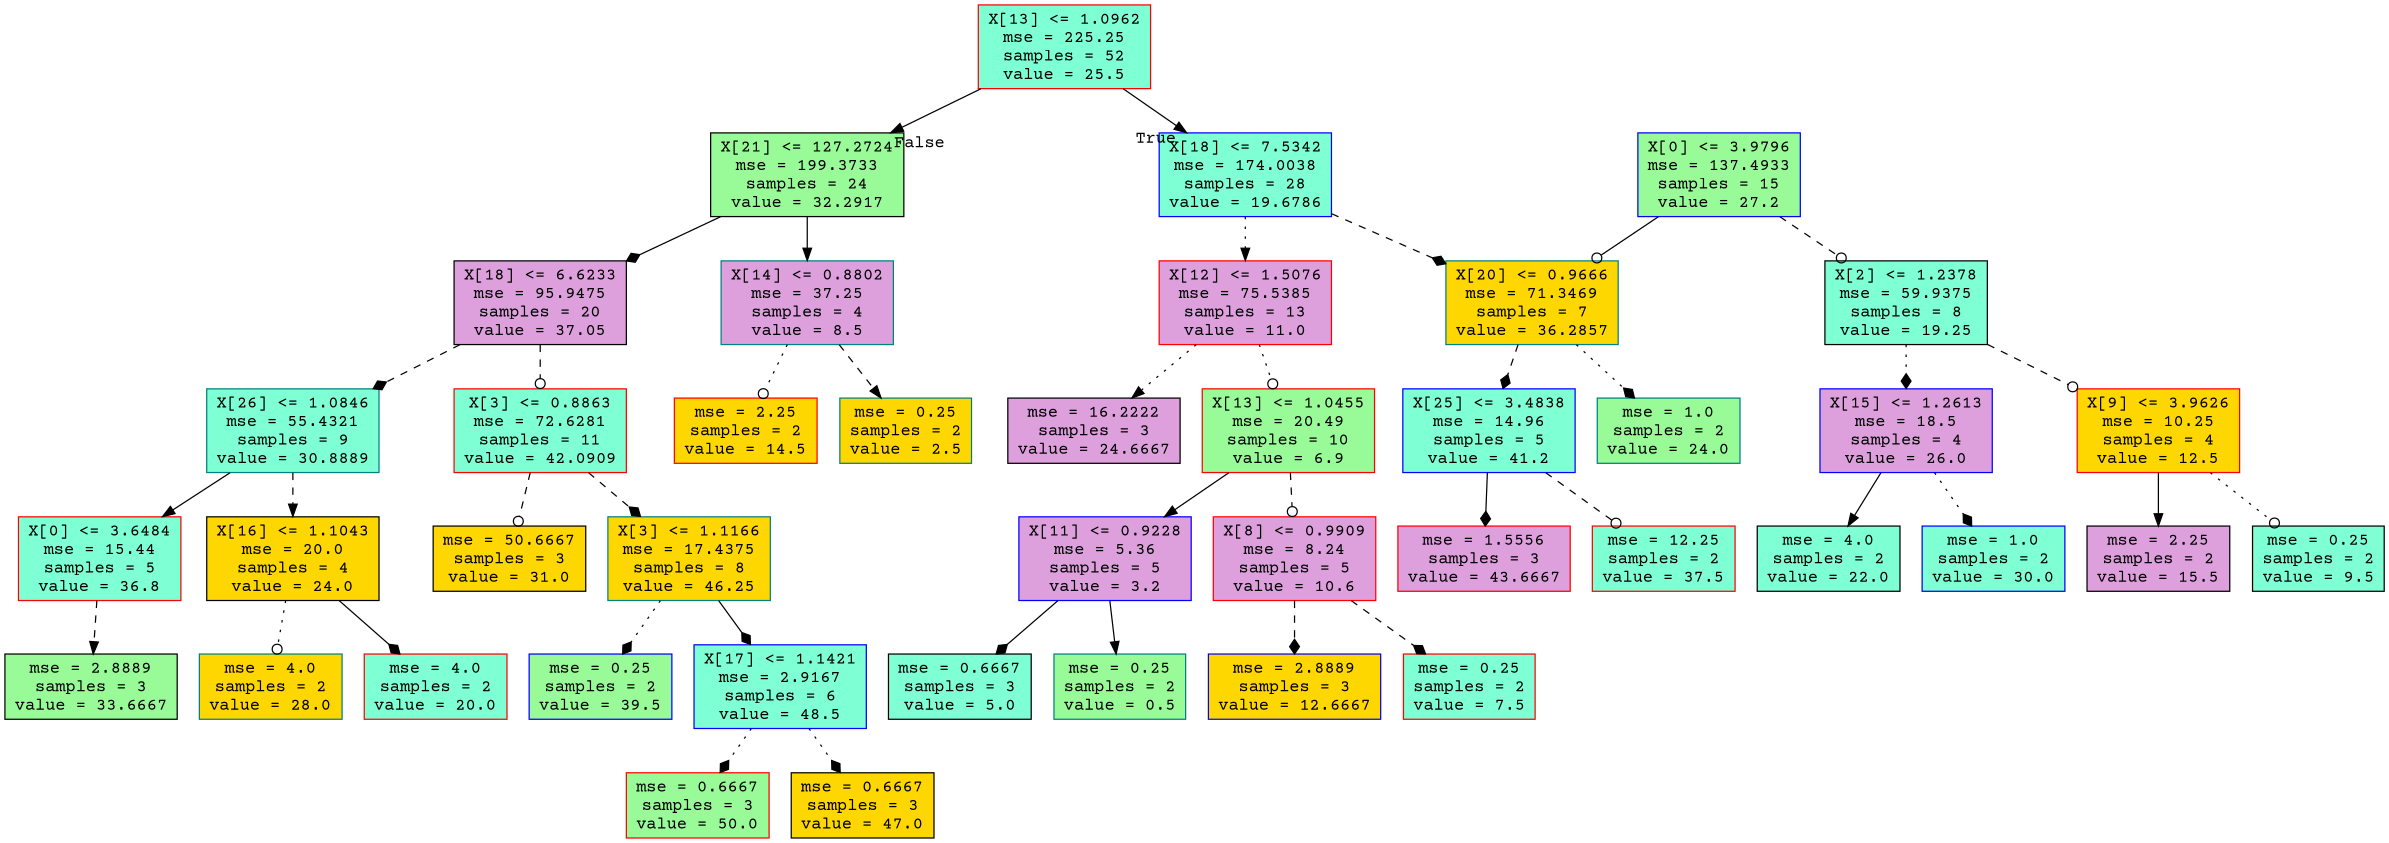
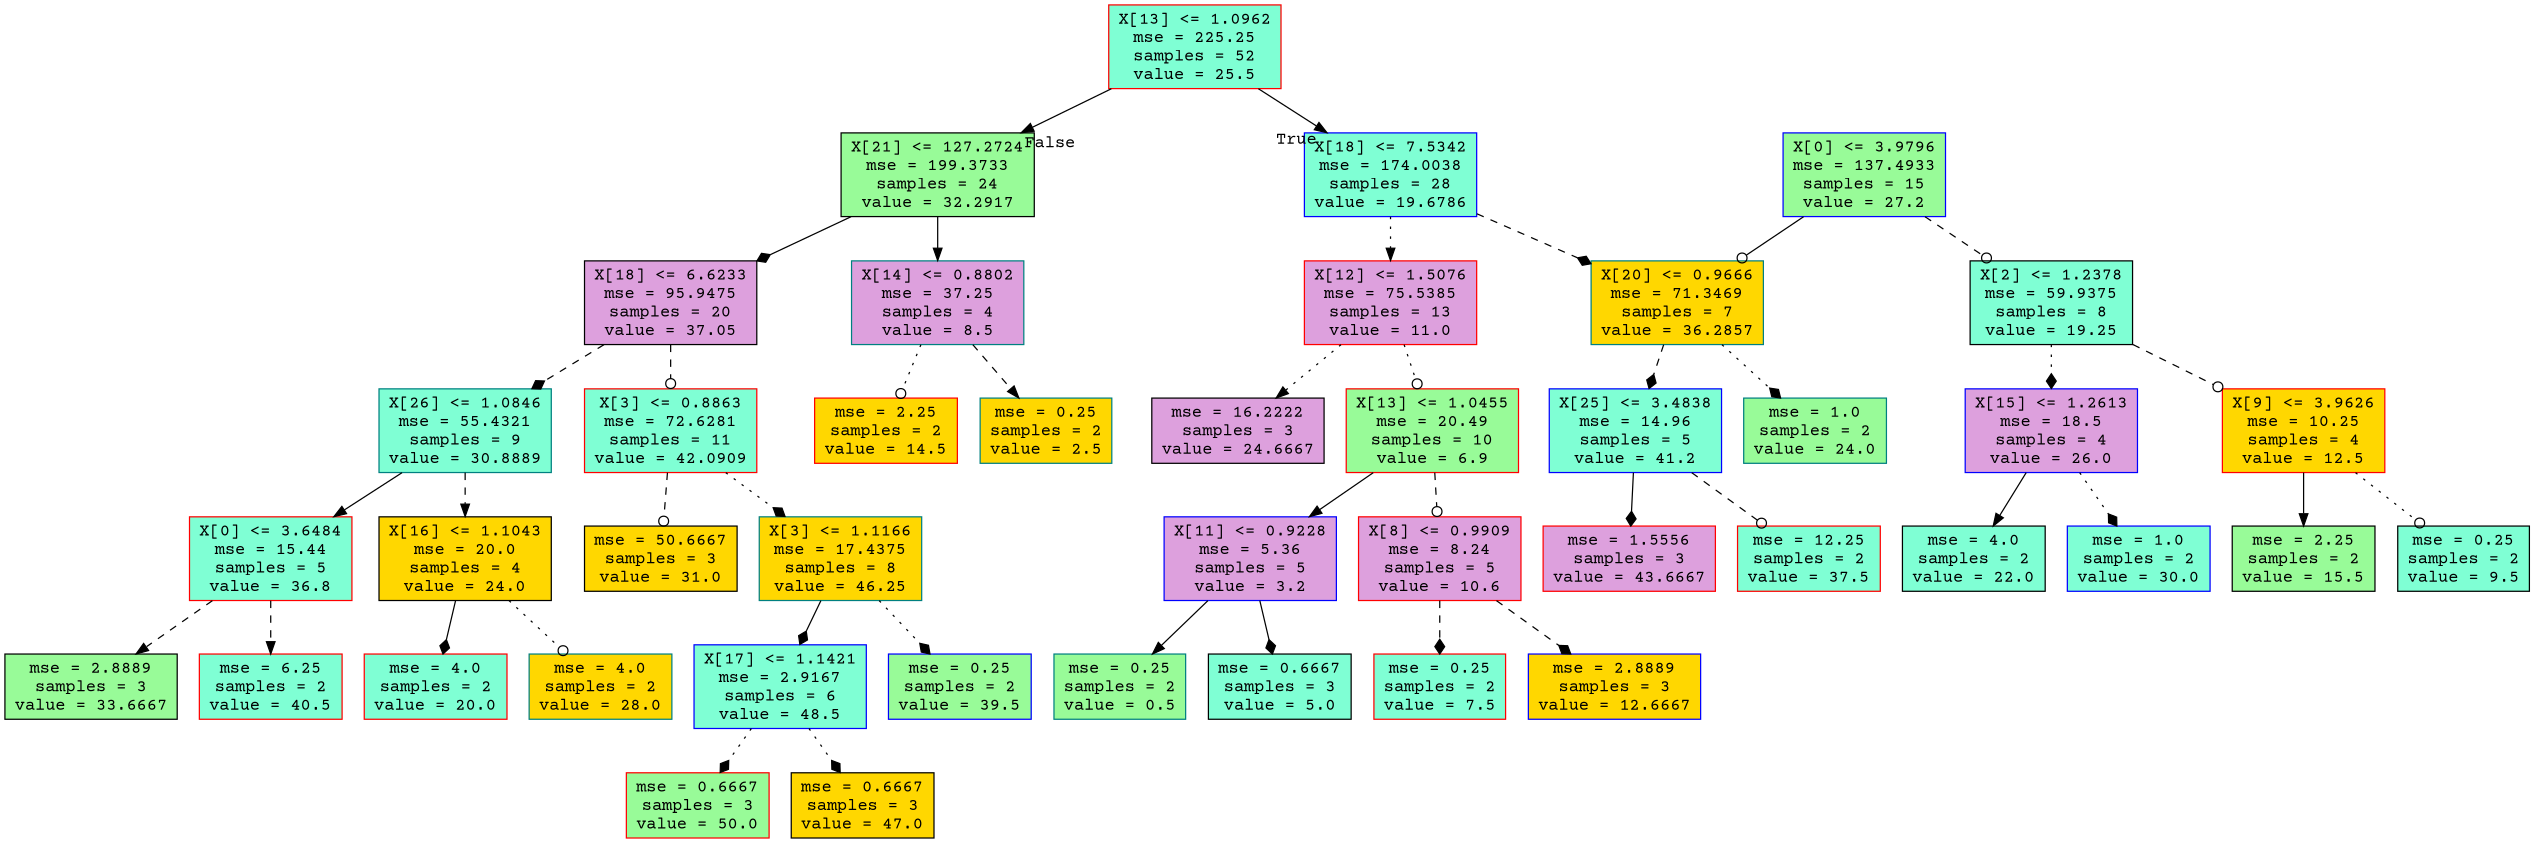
edge "X[3] <= 0.8863 mse = 72.6281 samples = 11 value = 42.0909" -> "X[3] <= 1.1166 mse = 17.4375 samples = 8 value = 46.25": style dashed -> dotted
node "mse = 2.25 samples = 2 value = 15.5": fillcolor plum -> palegreen
node "mse = 6.25 samples = 2 value = 40.5": added
